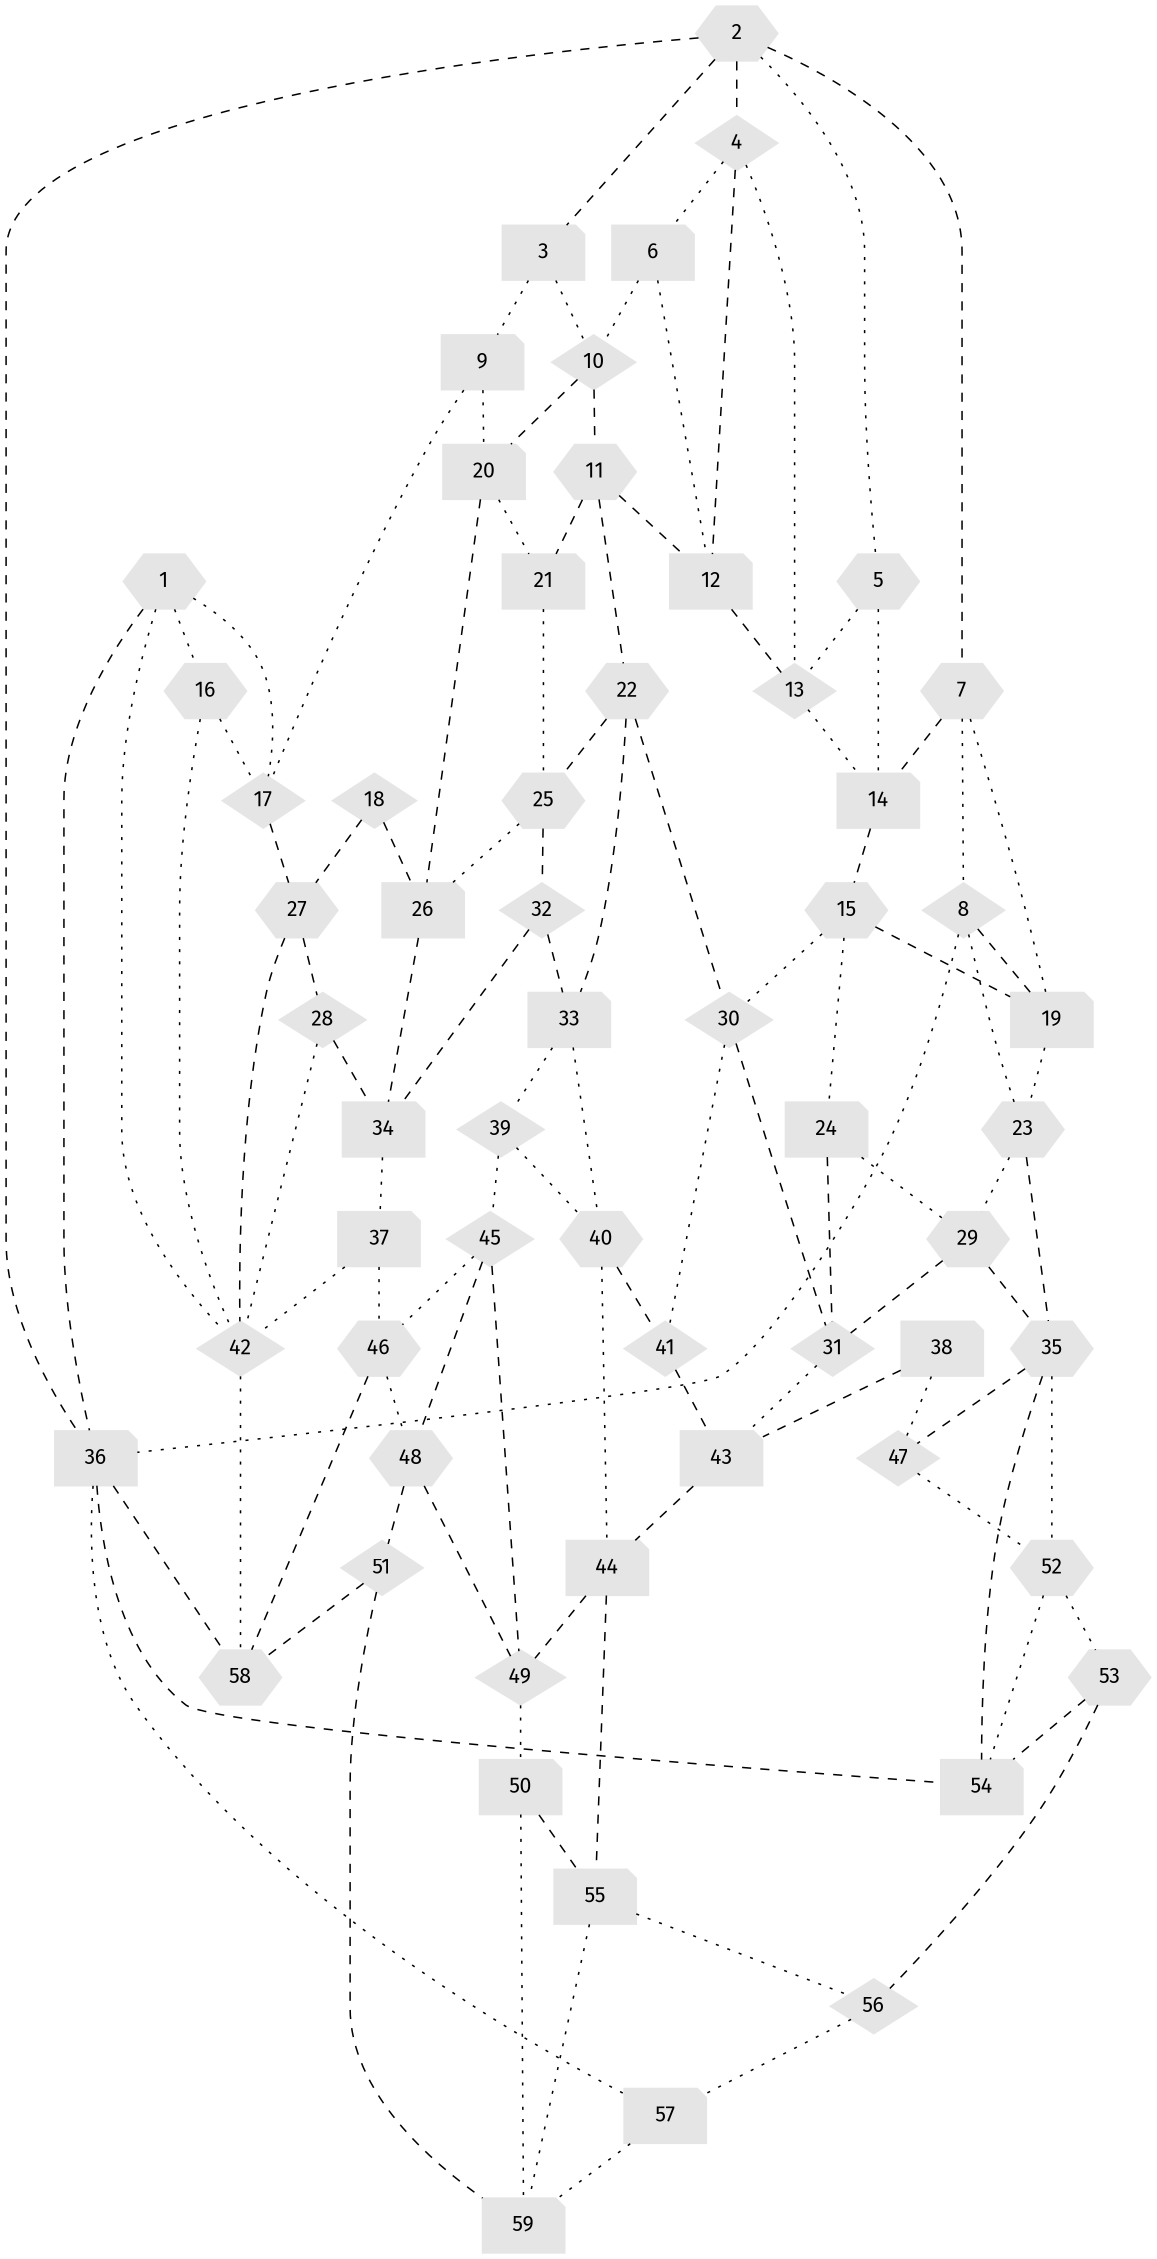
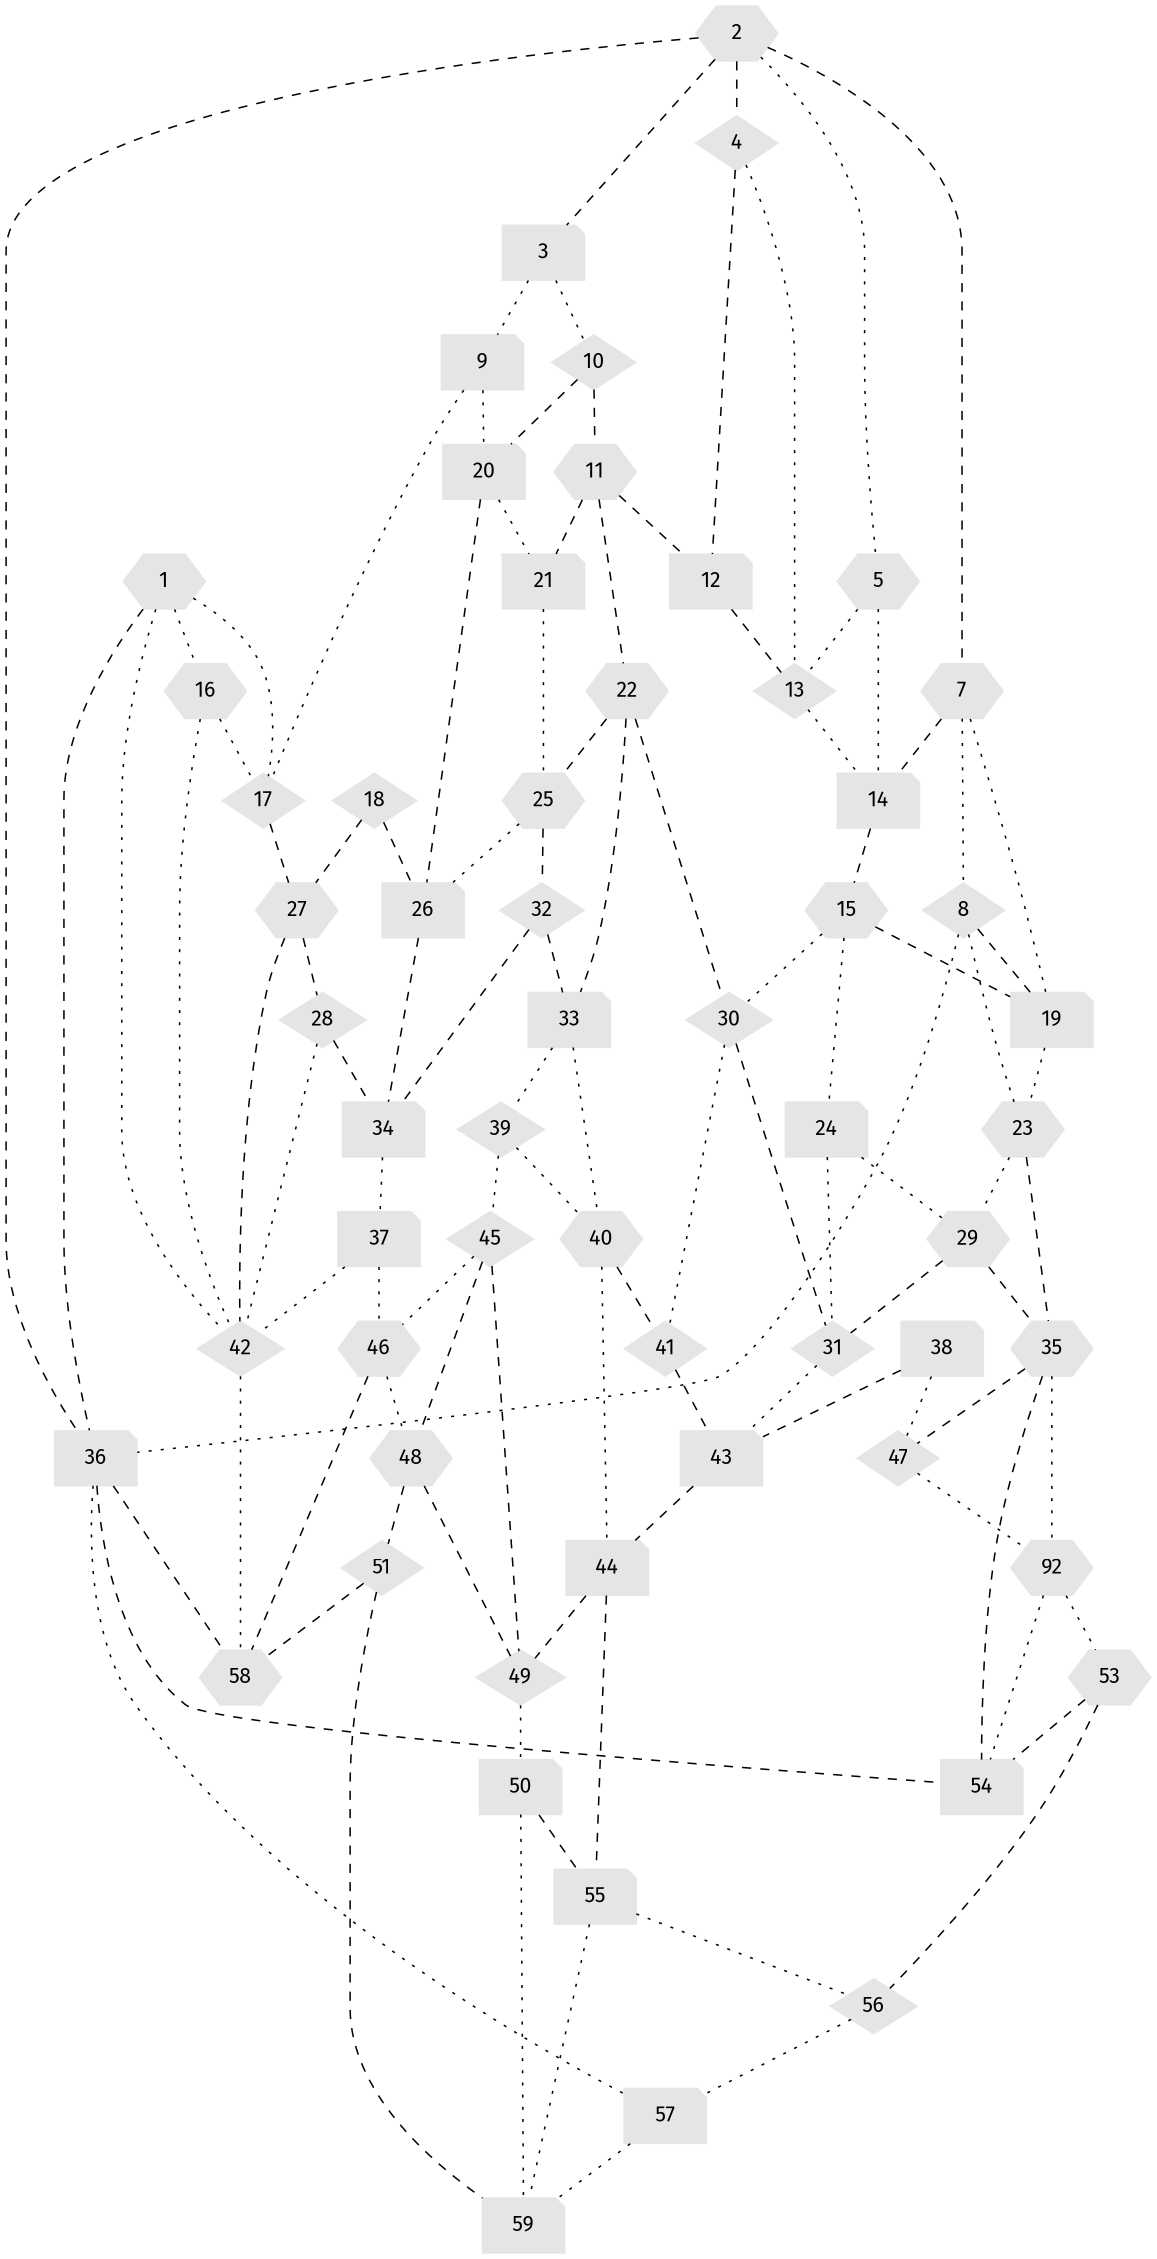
node "6": removed
edge "24" -- "31": style dashed -> dotted
node "52": label "52" -> "92"
